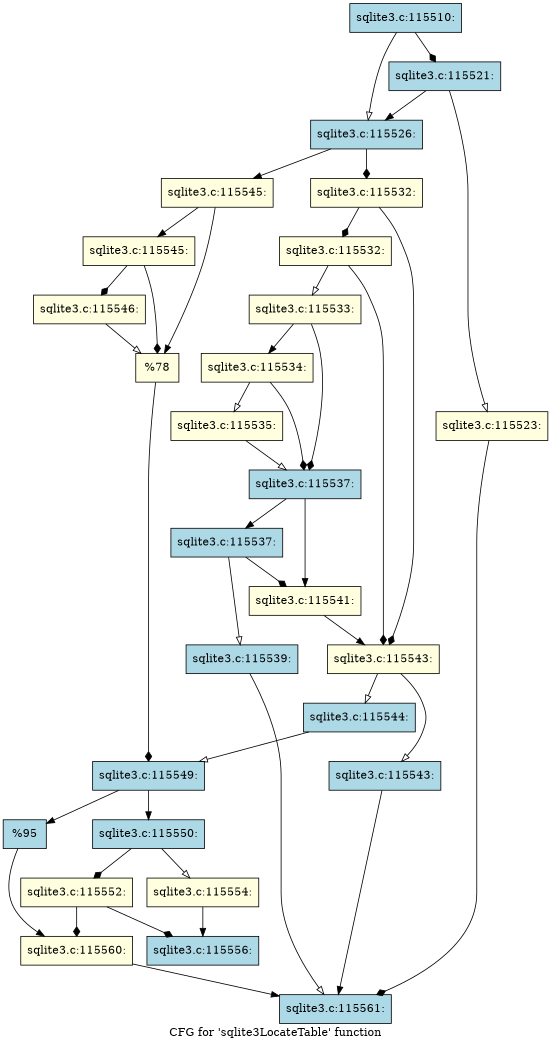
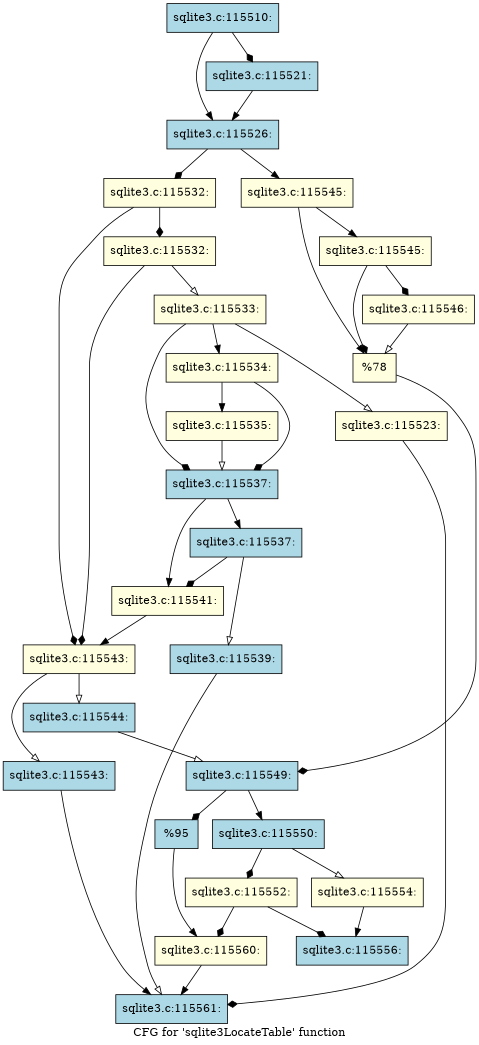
edge "sqlite3.c:115510:" -> "sqlite3.c:115526:": arrowhead onormal -> normal
edge "sqlite3.c:115521:" -> "sqlite3.c:115523:": now "sqlite3.c:115533:" -> "sqlite3.c:115523:"
edge "sqlite3.c:115534:" -> "sqlite3.c:115535:": arrowhead onormal -> normal
edge "sqlite3.c:115549:" -> "%95": arrowhead normal -> diamond
